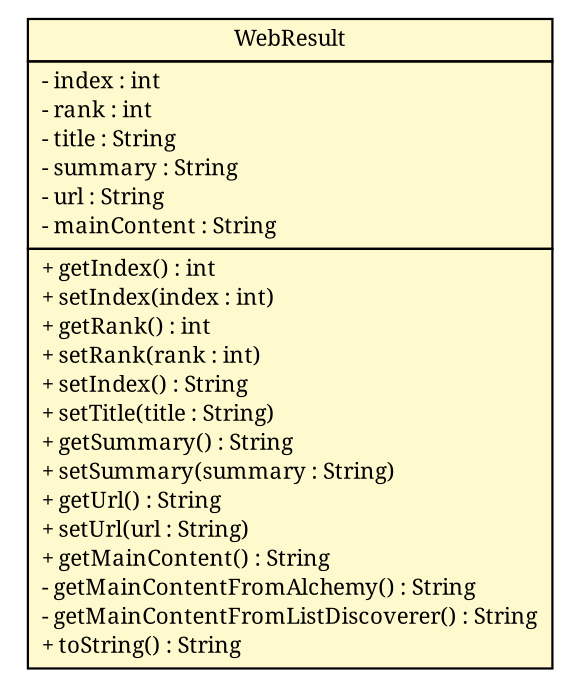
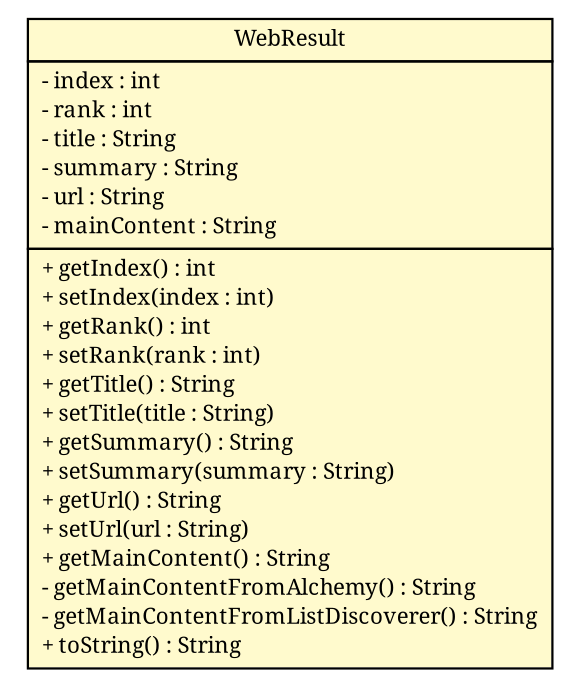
node "WebResult": text "+ setIndex() : String" -> "+ getTitle() : String"
